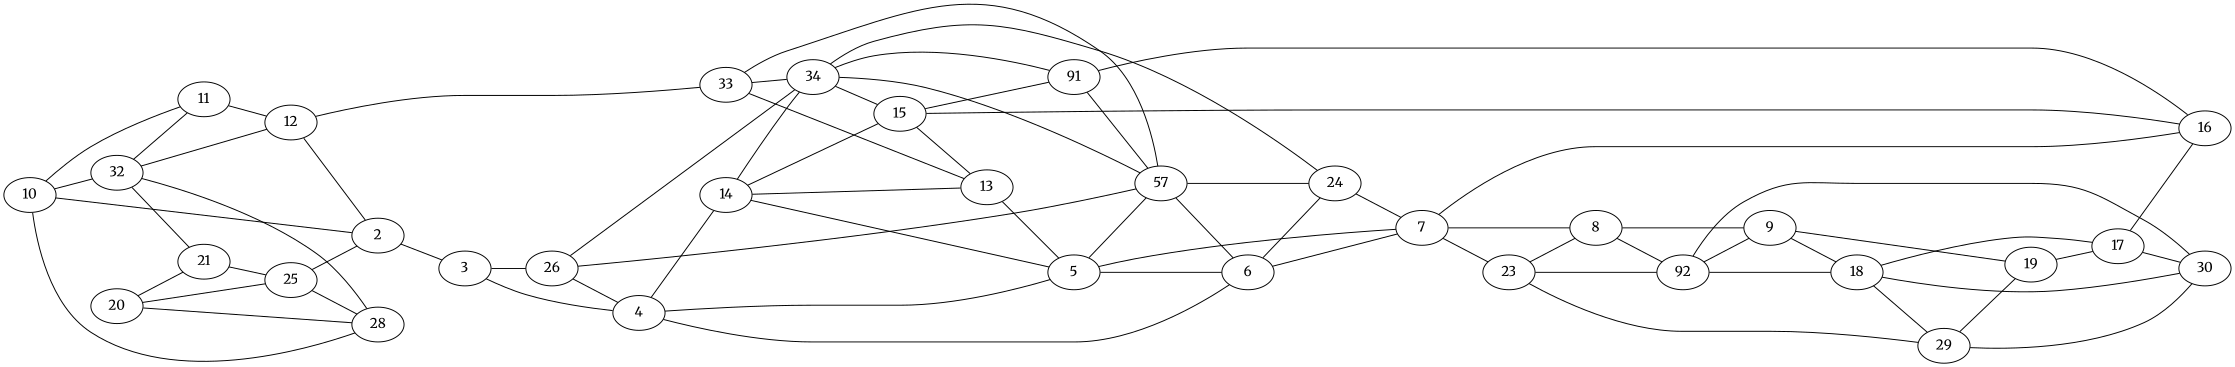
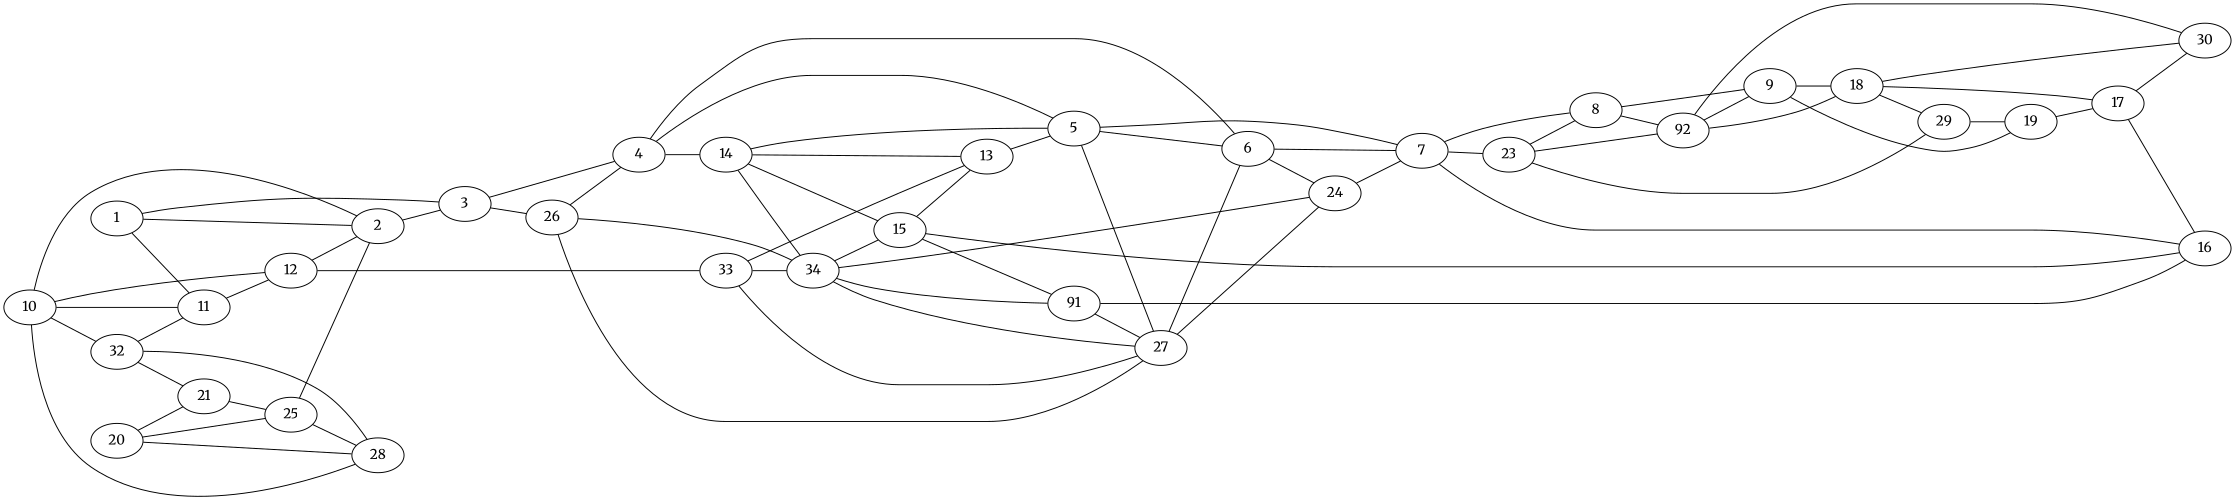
edge "12" -- "32": now "12" -- "10"
node "57": label "57" -> "27"
node "1": added
edge "30" -- "29": removed
